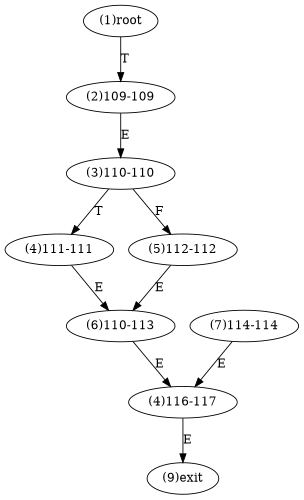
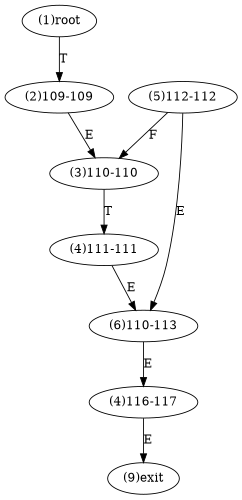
edge "(3)110-110" -> "(5)112-112": reversed
node "(7)114-114": removed
